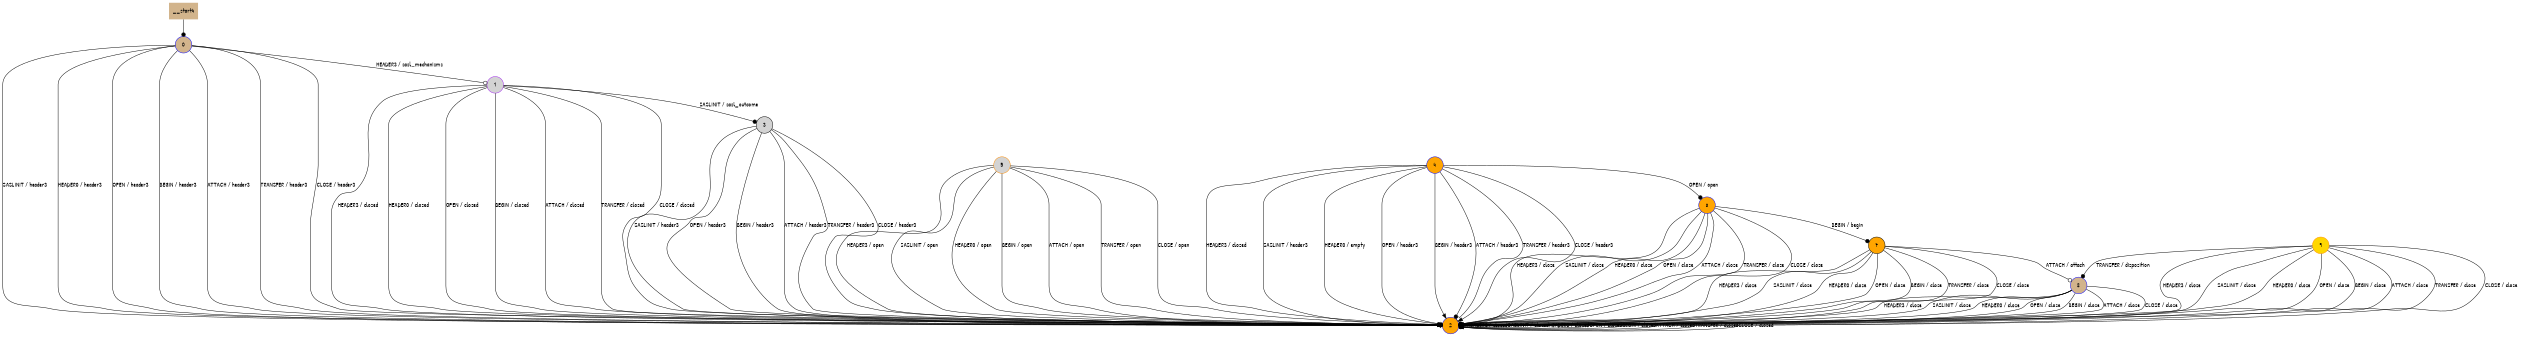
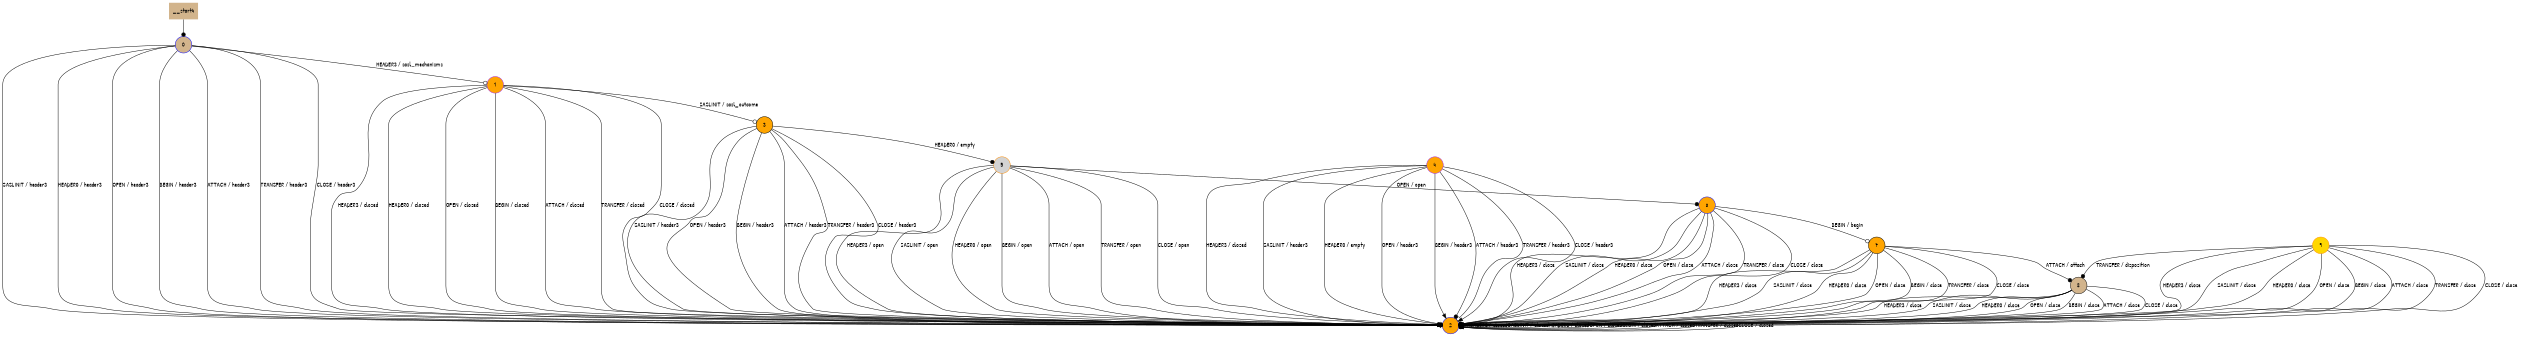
node "1": fillcolor lightgrey -> orange
edge "1" -> "3": arrowhead dot -> odot
node "3": fillcolor lightgrey -> orange
edge "3" -> "5": added, label "HEADER0 / empty"
node "4": color blue -> purple
edge "4" -> "6": now "5" -> "6"
edge "6" -> "7": arrowhead dot -> odot
edge "7" -> "8": arrowhead odot -> dot
node "8": color blue -> black
